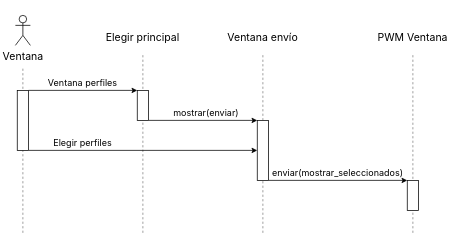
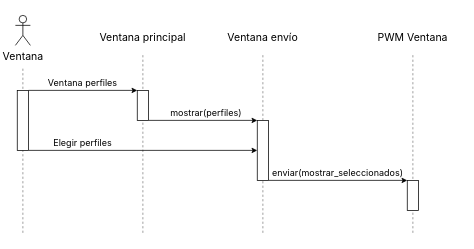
node "Elegir principal": label "Elegir principal" -> "Ventana principal"
node "mostrar(enviar)": label "mostrar(enviar)" -> "mostrar(perfiles)"
